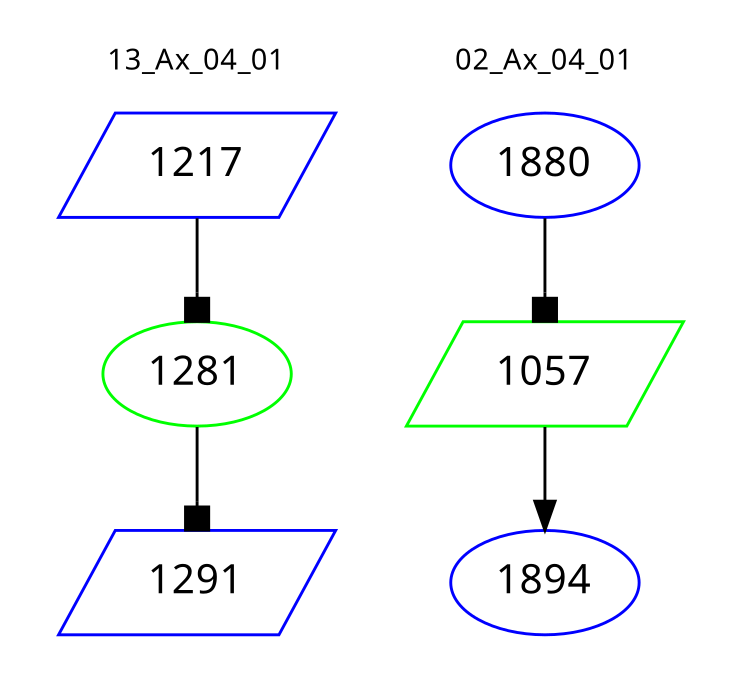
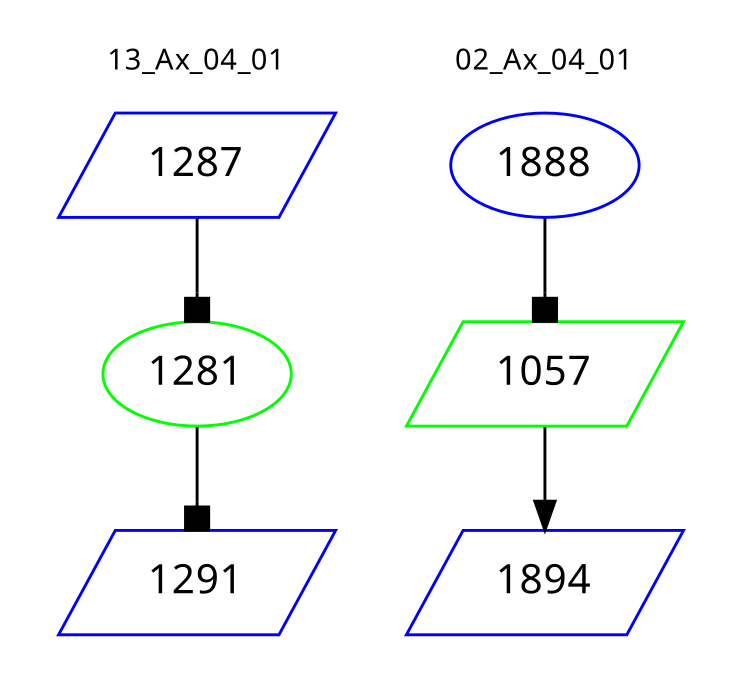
node "1217": label "1217" -> "1287"
node "1880": label "1880" -> "1888"
node "1894": shape ellipse -> parallelogram
